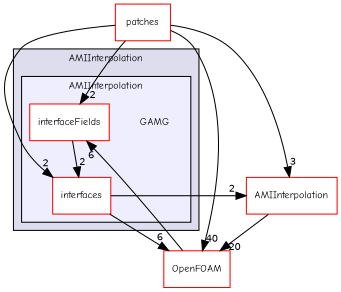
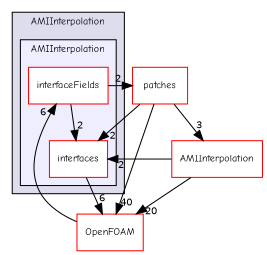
edge "patches" -> "interfaceFields": reversed
node "GAMG": removed
edge "interfaces" -> "AMIInterpolation": reversed
